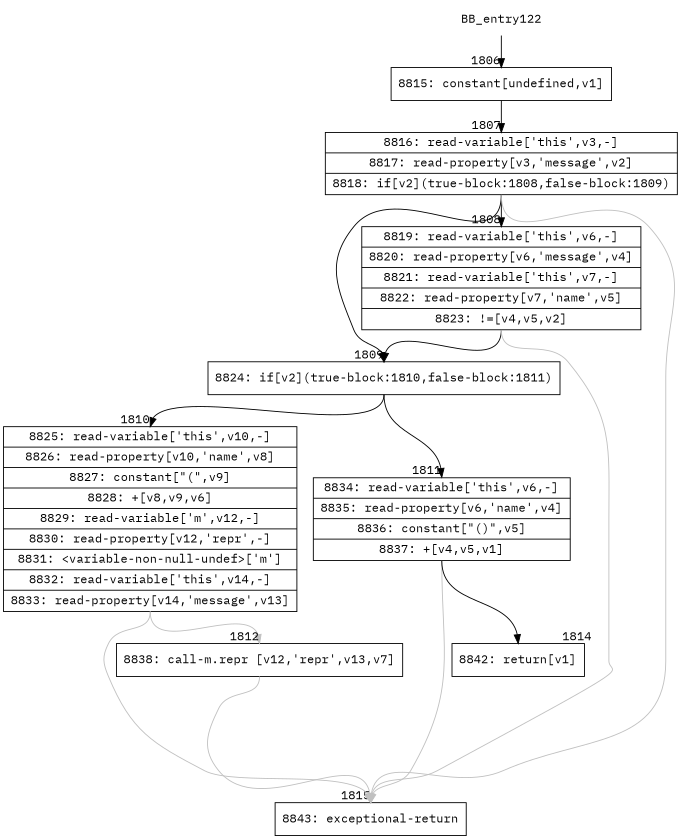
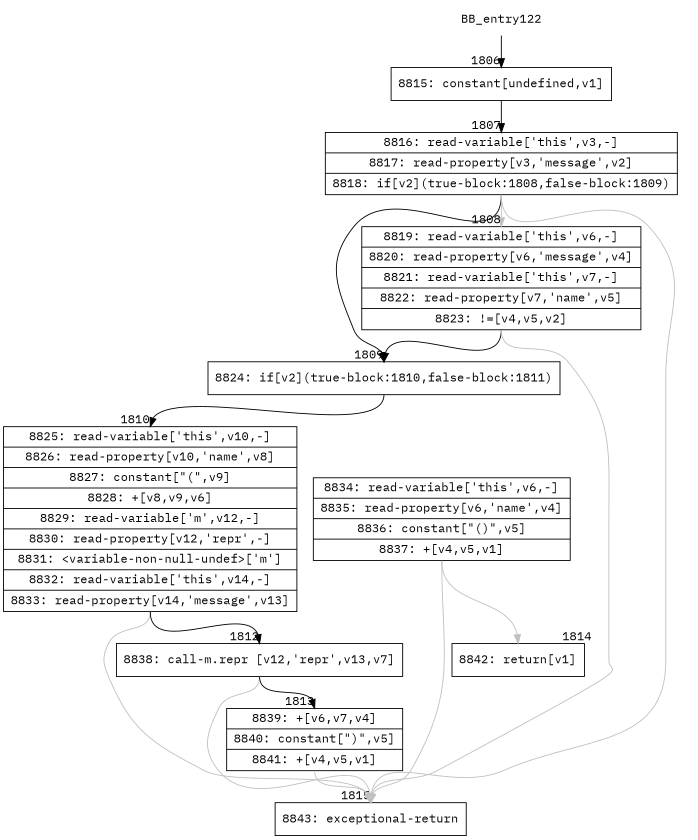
edge "8816: read-variable['this',v3,-]" -> "8819: read-variable['this',v6,-]": color black -> gray
edge "8824: if[v2](true-block:1810,false-block:1811)" -> "8834: read-variable['this',v6,-]": removed
edge "8834: read-variable['this',v6,-]" -> "8842: return[v1]": color black -> gray
edge "8825: read-variable['this',v10,-]" -> "8838: call-m.repr [v12,'repr',v13,v7]": color gray -> black
node "8839: +[v6,v7,v4]": added
